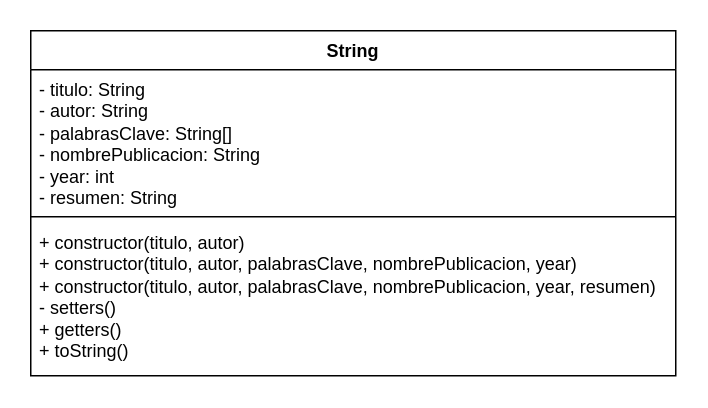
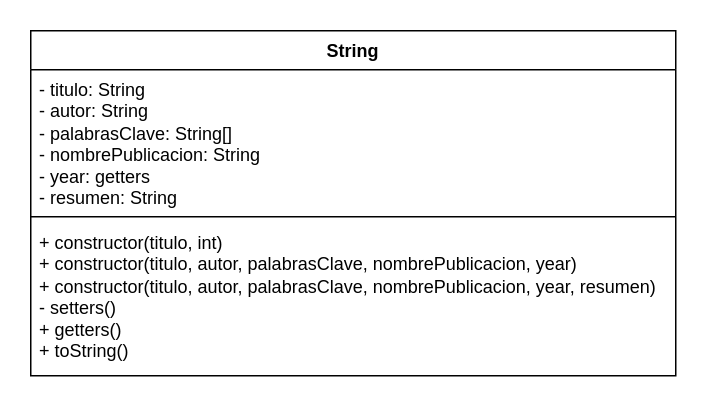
node "- titulo: String - autor: String - palabrasClave: String[] - nombrePublicacion: String - year: int - resumen: String": label "- titulo: String - autor: String - palabrasClave: String[] - nombrePublicacion: String - year: int - resumen: String" -> "- titulo: String - autor: String - palabrasClave: String[] - nombrePublicacion: String - year: getters - resumen: String"
node "+ constructor(titulo, autor) + constructor(titulo, autor, palabrasClave, nombrePublicacion, year) + constructor(titulo, autor, palabrasClave, nombrePublicacion, year, resumen) - setters() + getters() + toString()": label "+ constructor(titulo, autor) + constructor(titulo, autor, palabrasClave, nombrePublicacion, year) + constructor(titulo, autor, palabrasClave, nombrePublicacion, year, resumen) - setters() + getters() + toString()" -> "+ constructor(titulo, int) + constructor(titulo, autor, palabrasClave, nombrePublicacion, year) + constructor(titulo, autor, palabrasClave, nombrePublicacion, year, resumen) - setters() + getters() + toString()"
